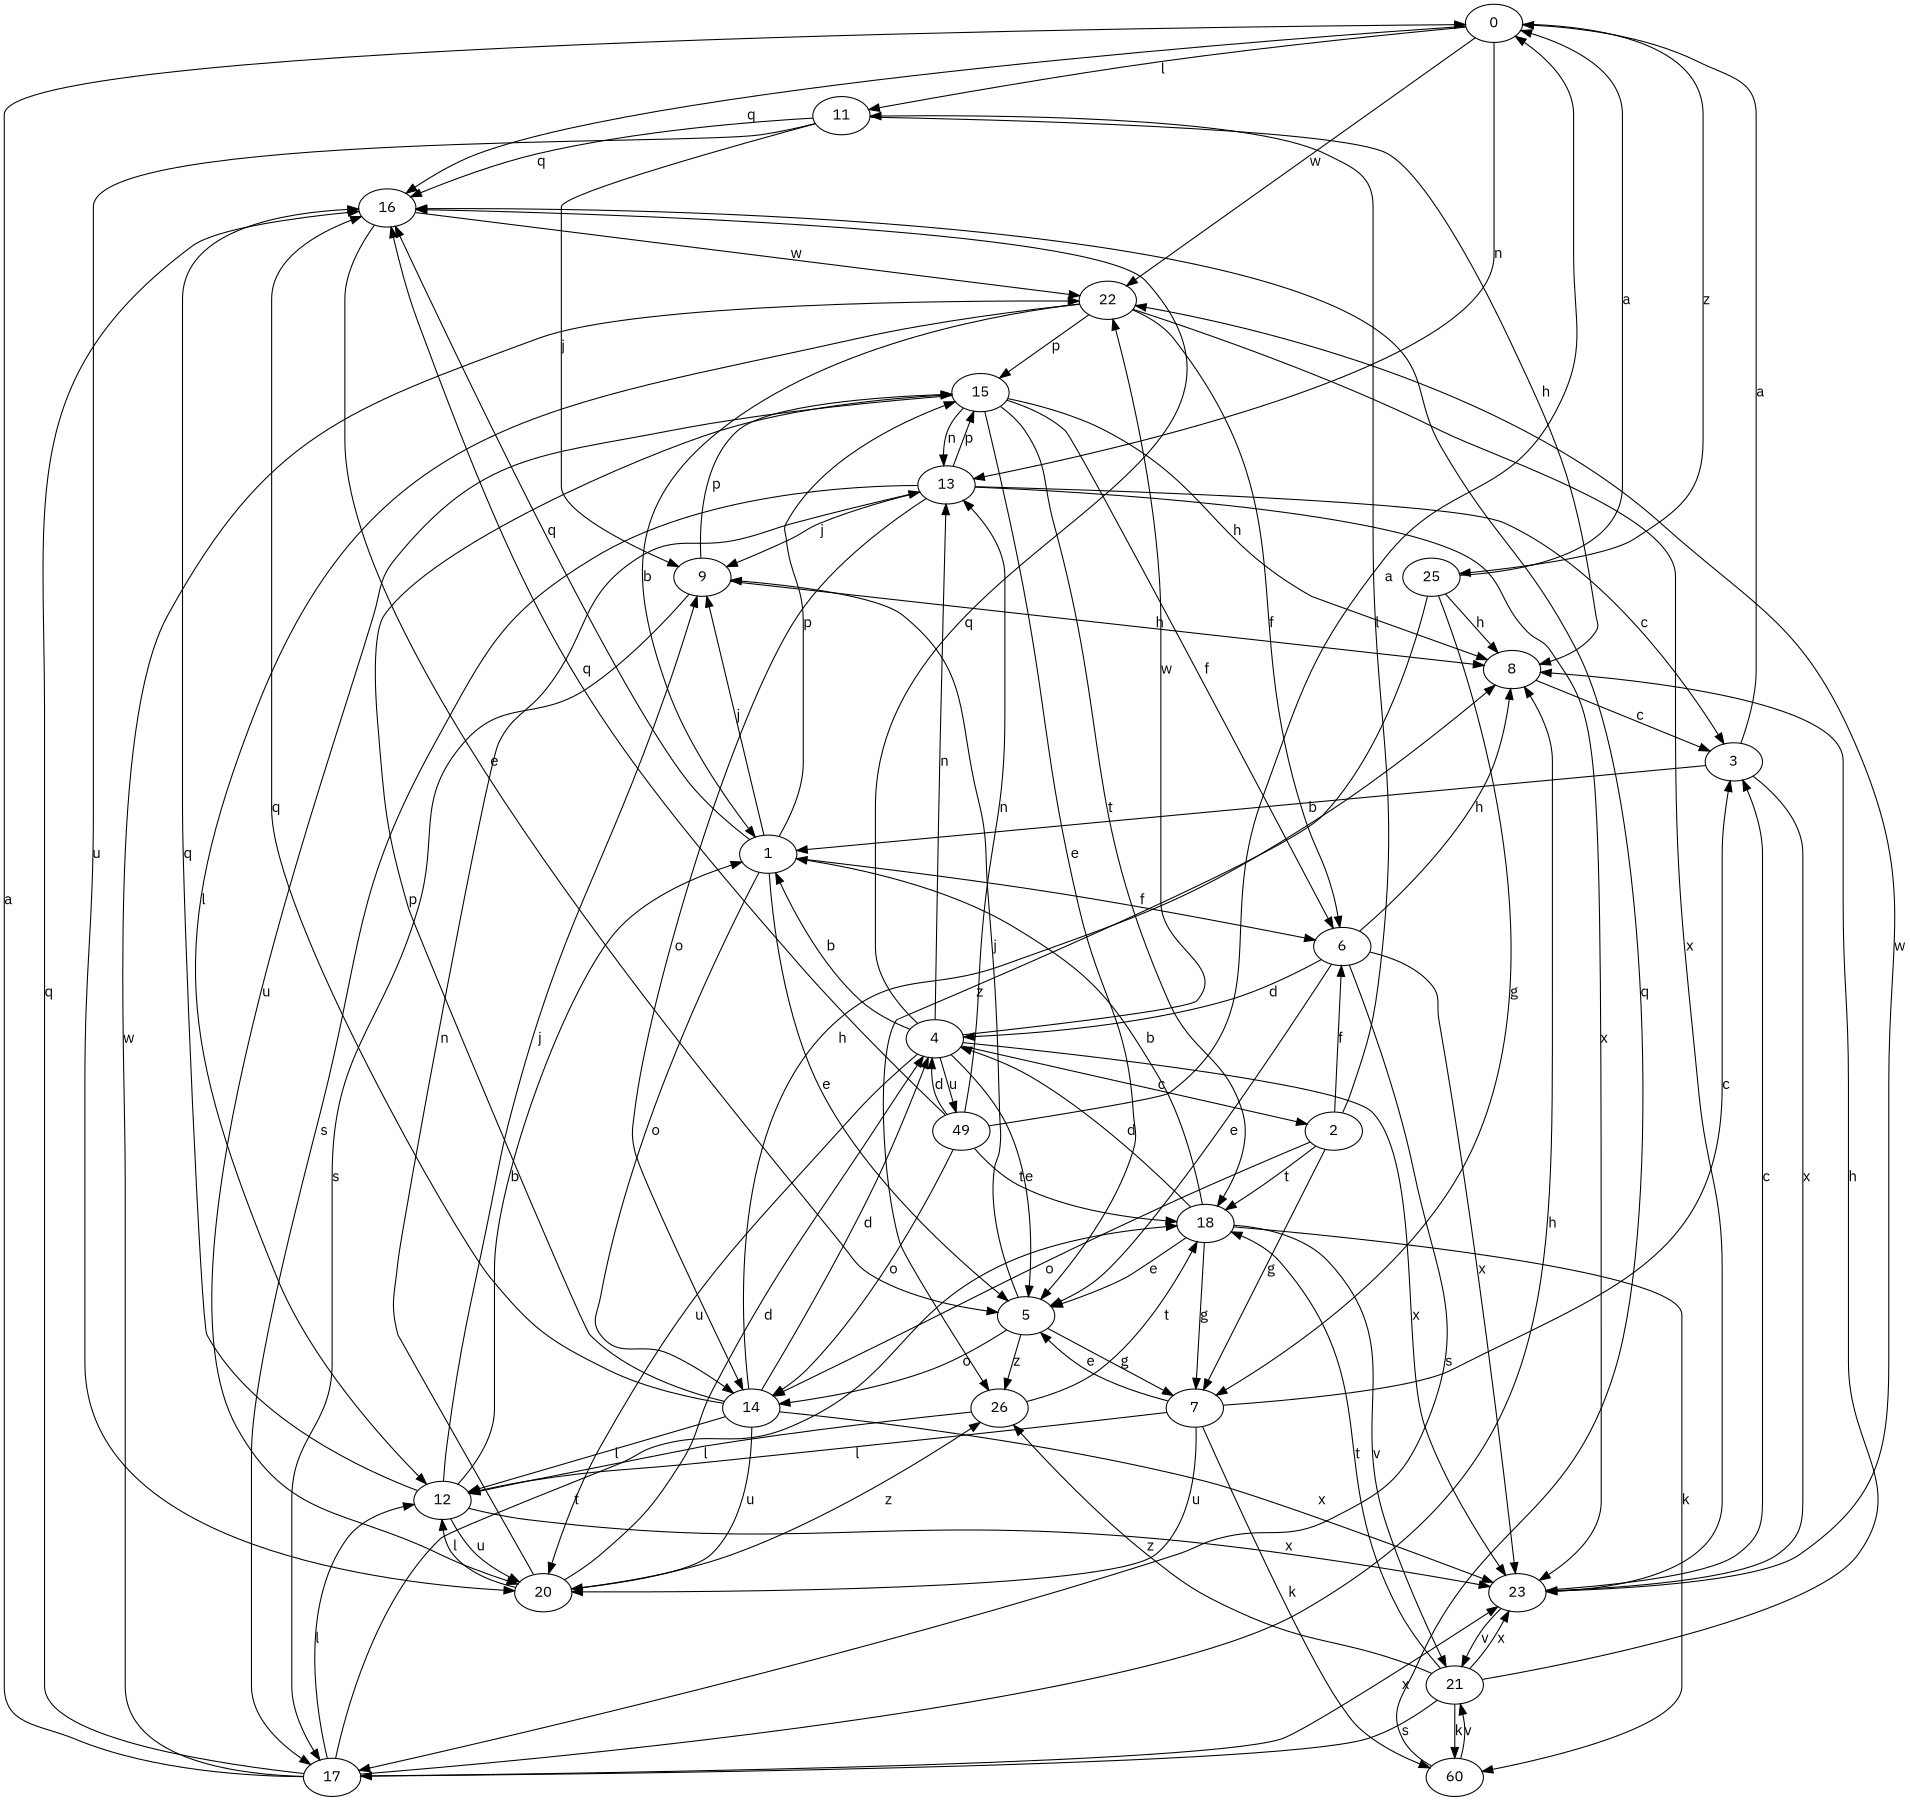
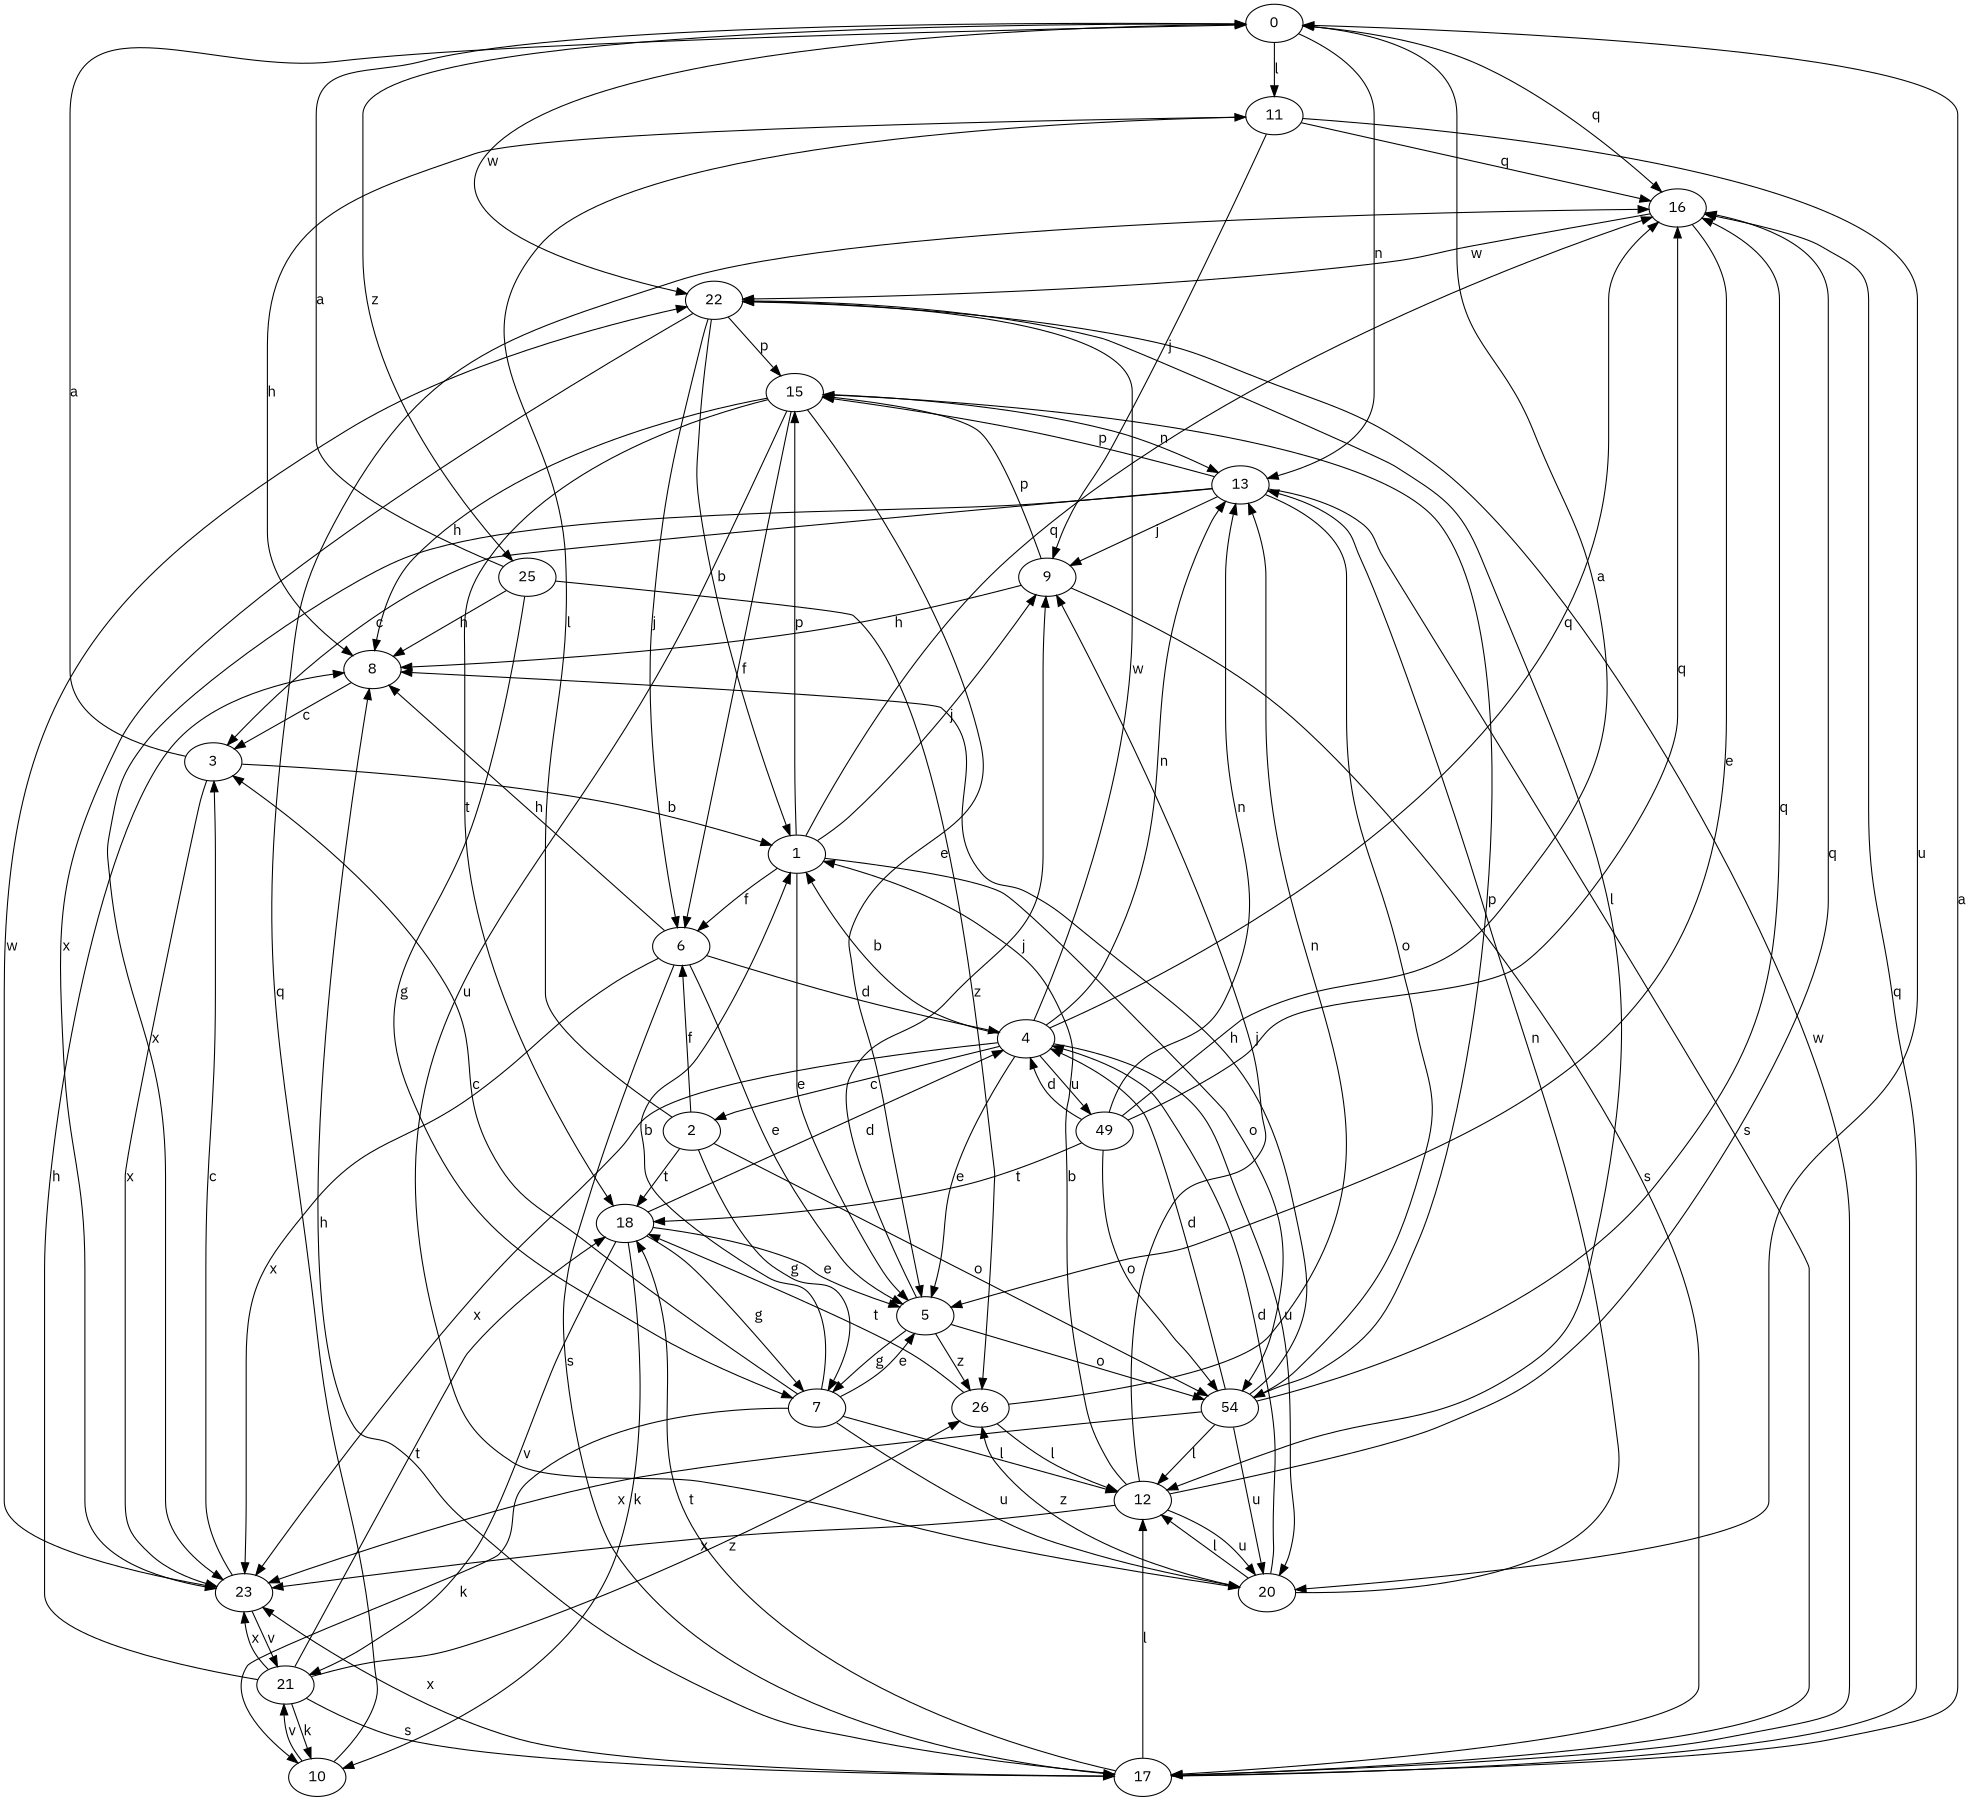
edge "22" -> "6": label "f" -> "j"
edge "18" -> "1": now "7" -> "1"
edge "26" -> "13": added, label "n"
node "14": label "14" -> "54"
node "60": label "60" -> "10"
